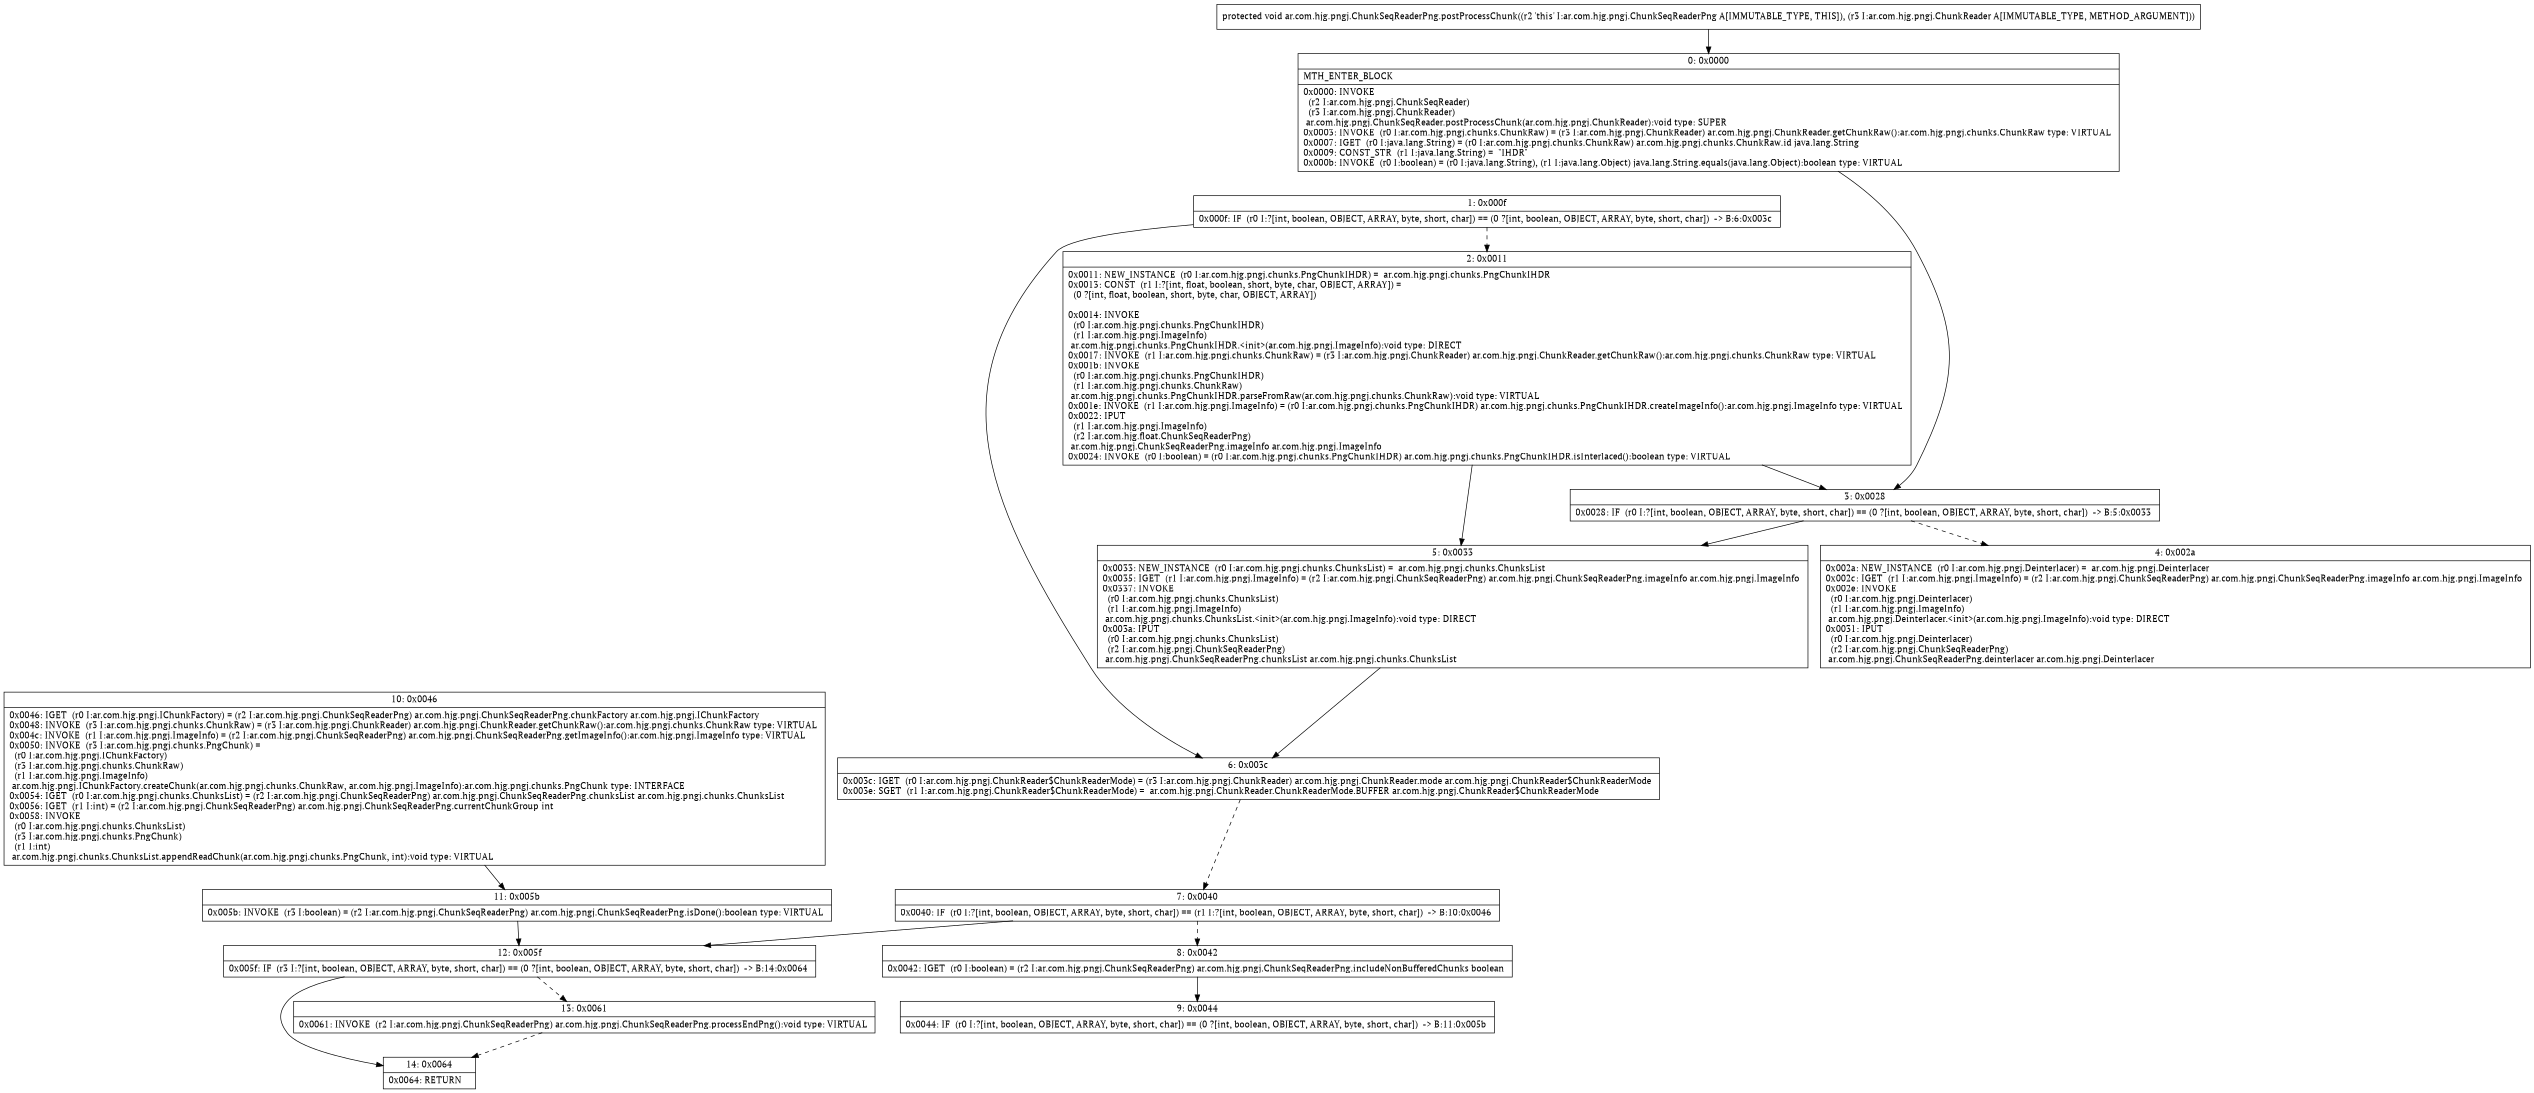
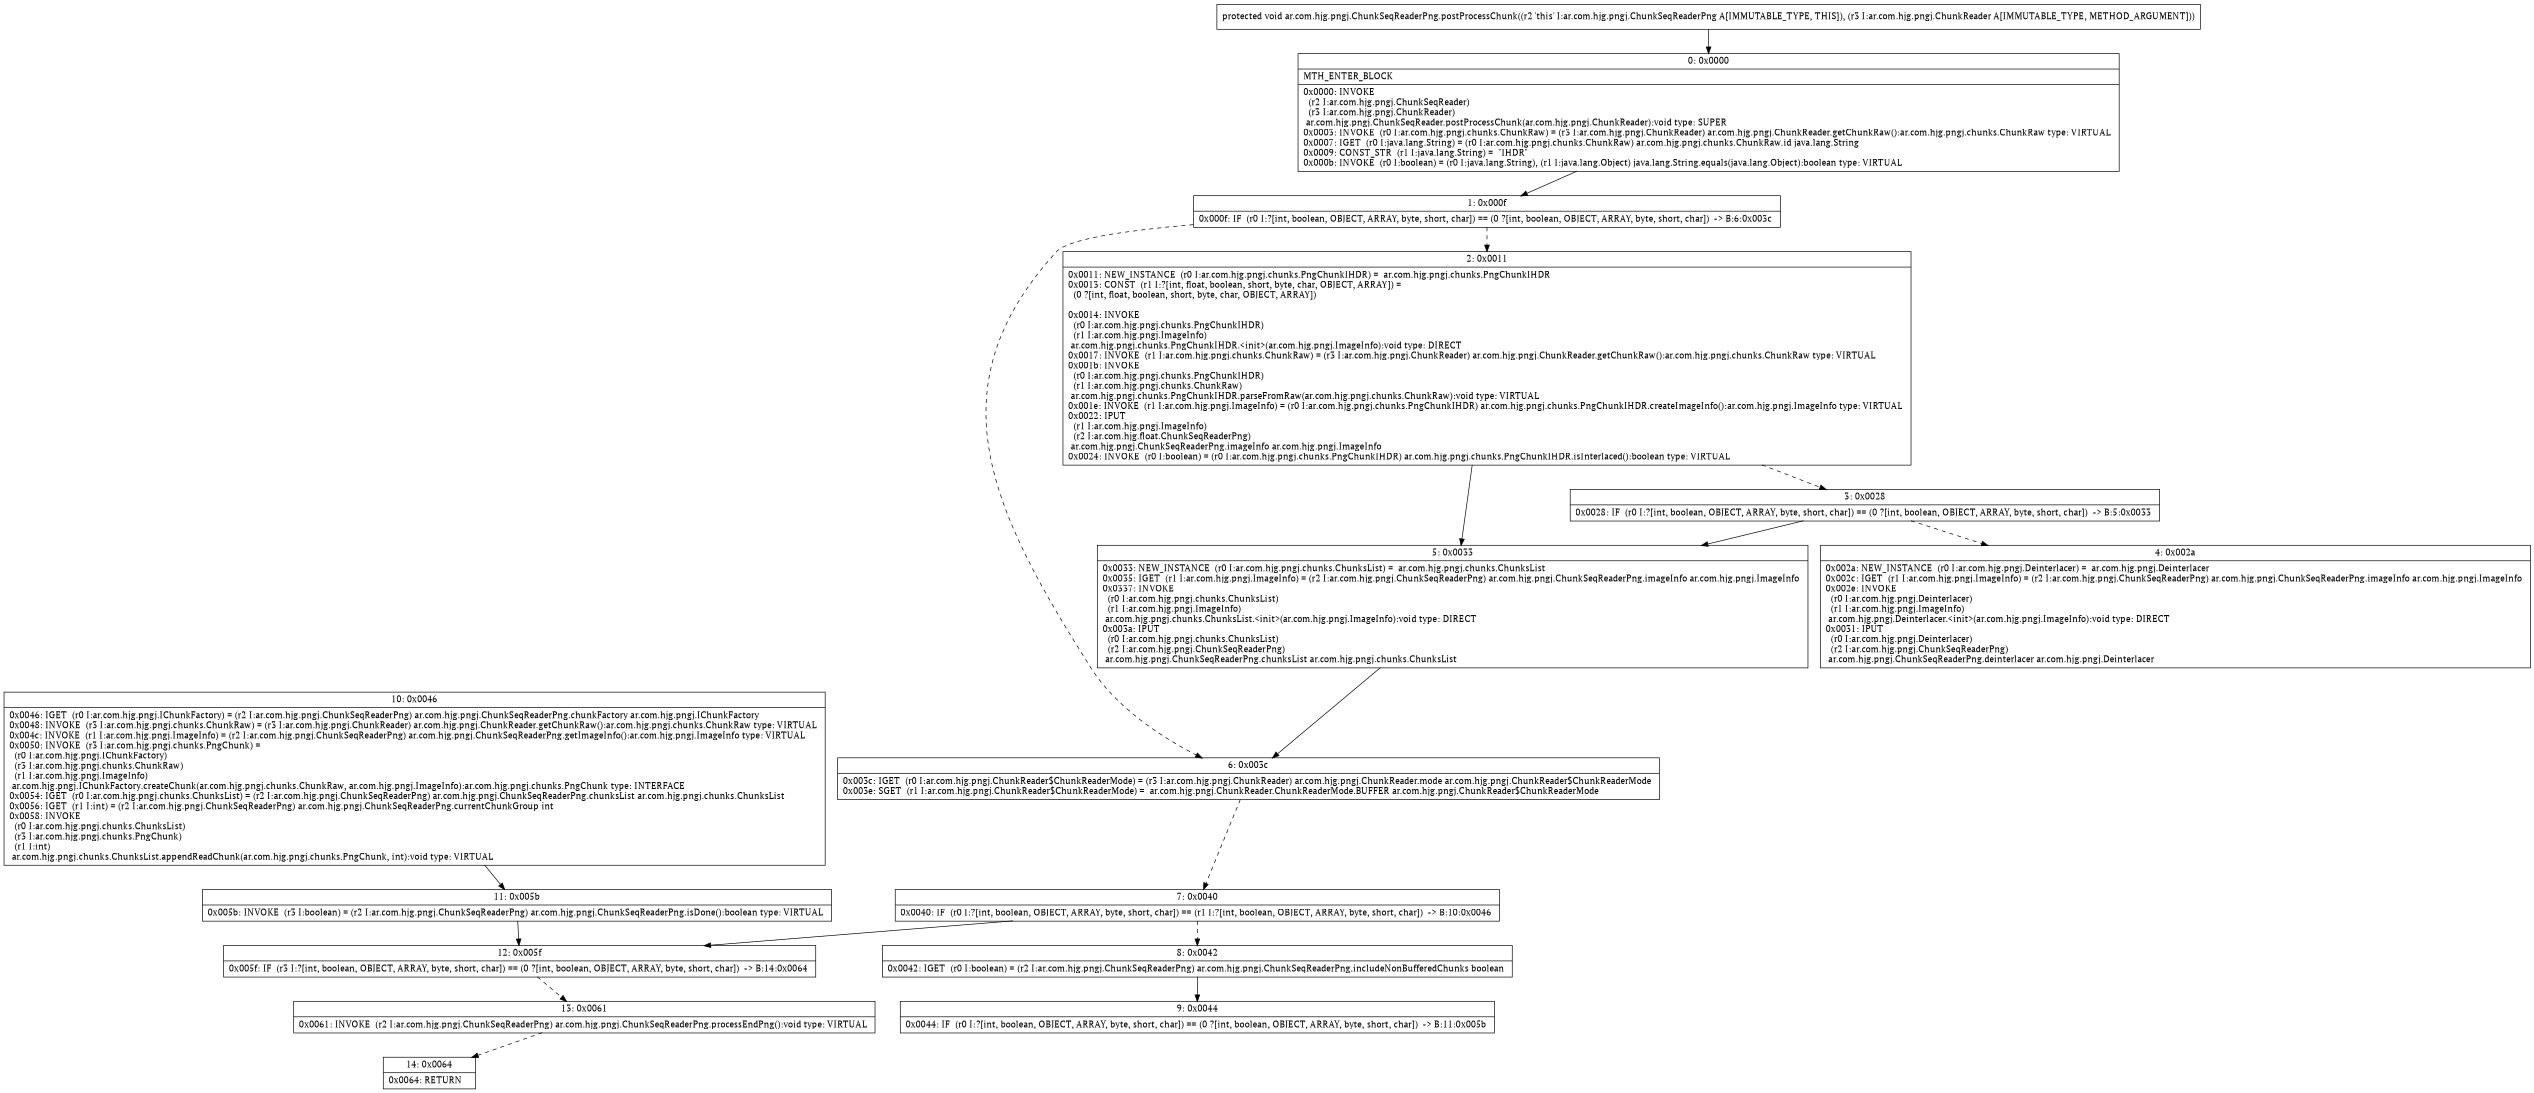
edge "0: 0x0000" -> "3: 0x0028": now "0: 0x0000" -> "1: 0x000f"
edge "1: 0x000f" -> "6: 0x003c": style solid -> dashed
edge "2: 0x0011" -> "3: 0x0028": style solid -> dashed
edge "12: 0x005f" -> "14: 0x0064": removed
